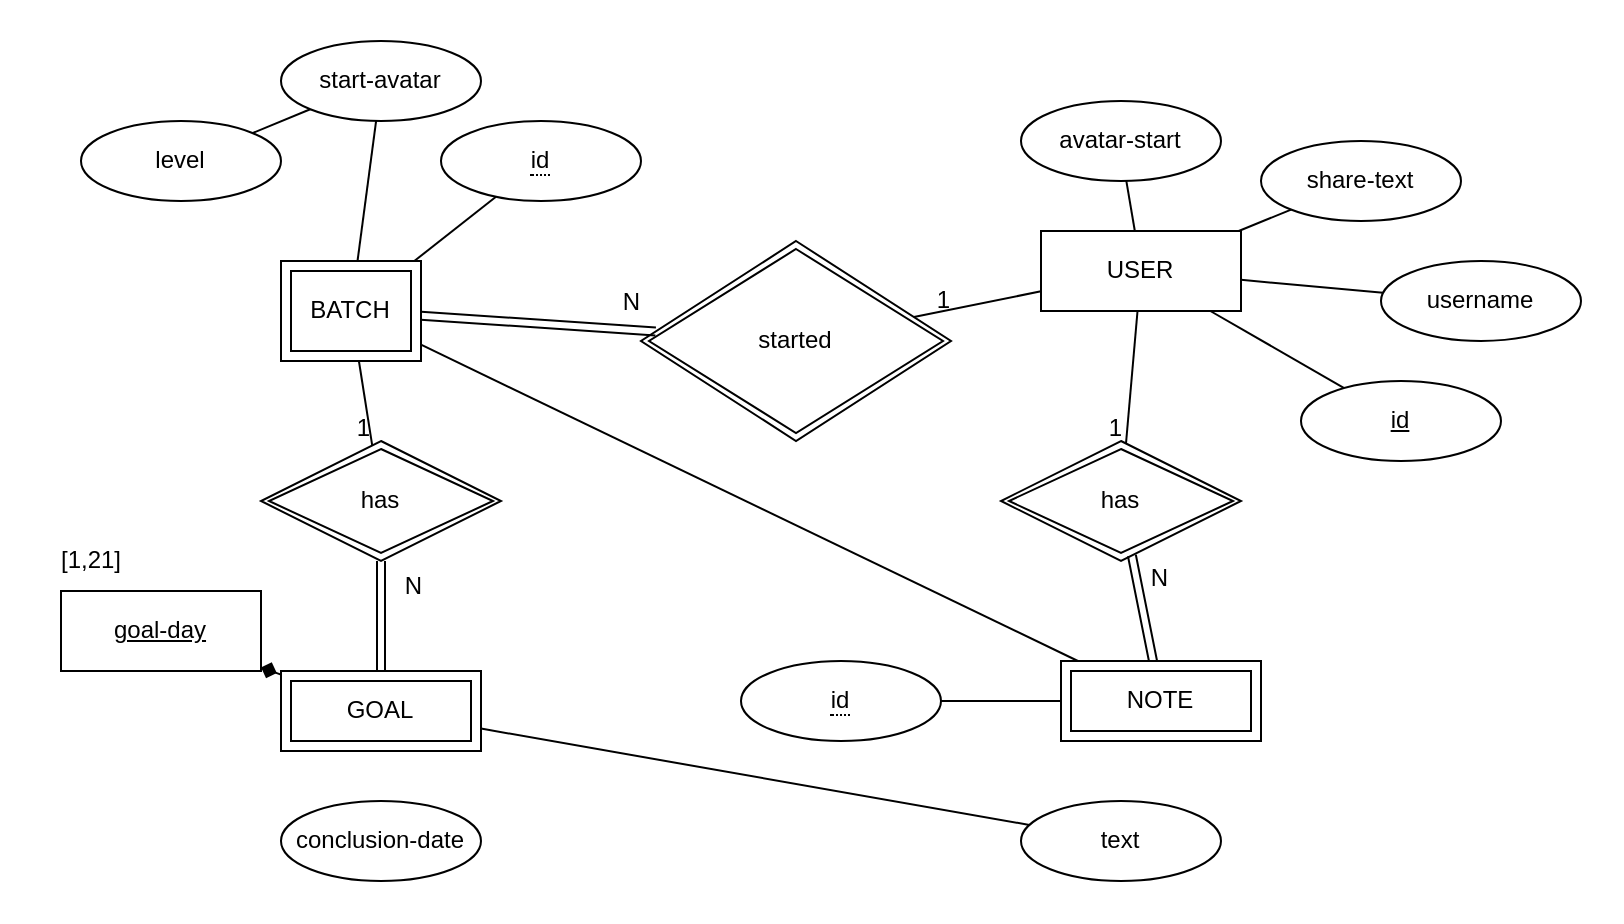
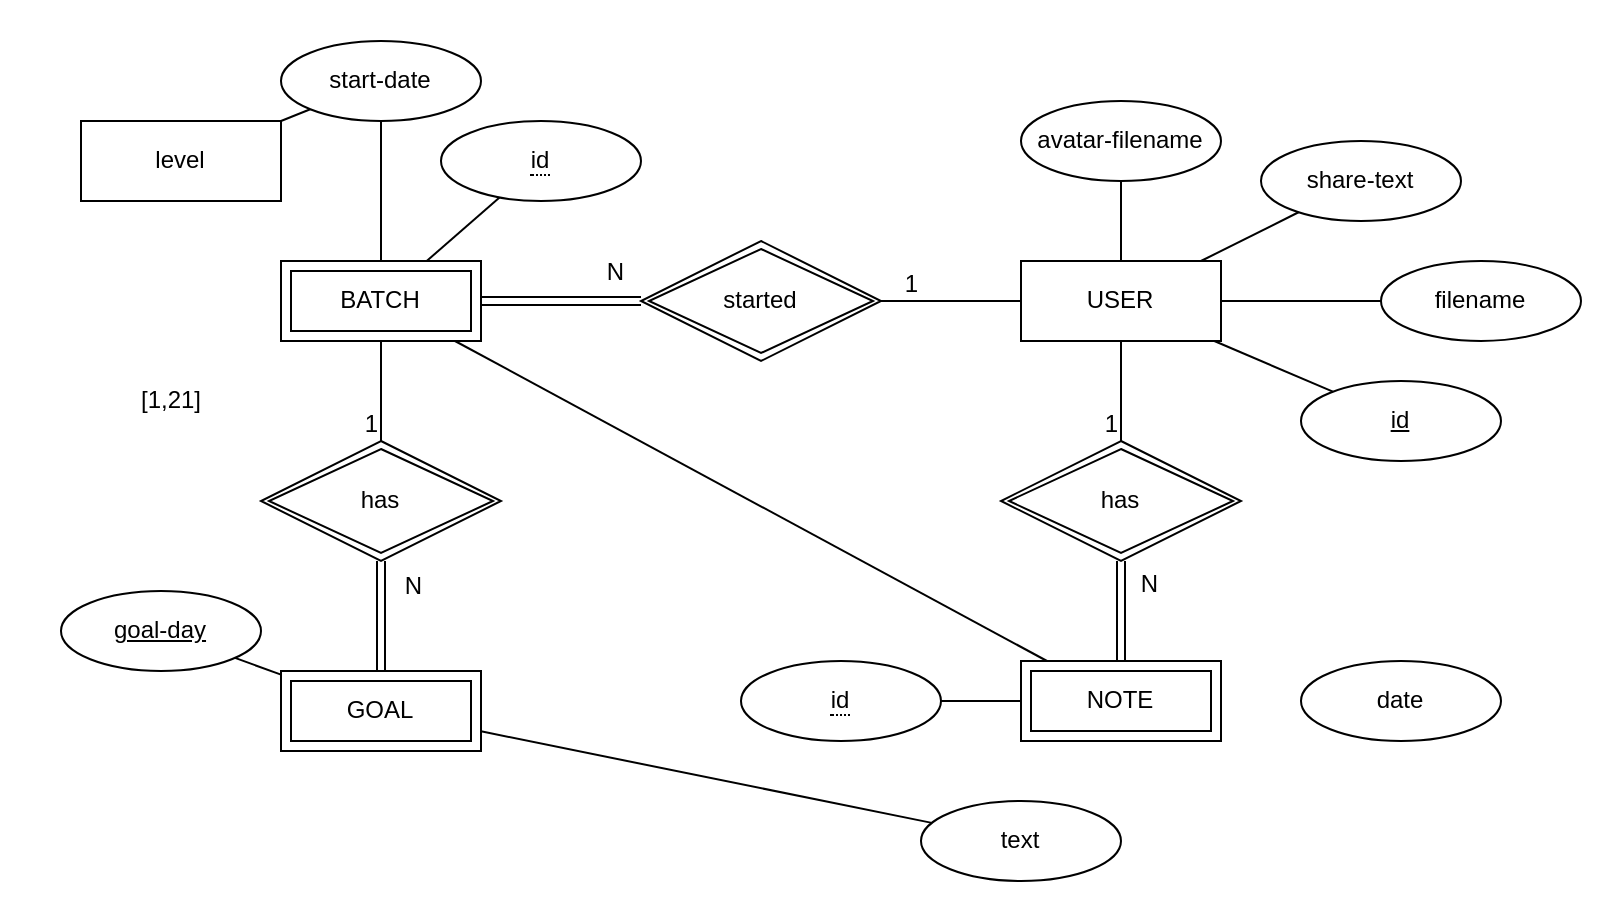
node "start-avatar": label "start-avatar" -> "start-date"
node "avatar-start": label "avatar-start" -> "avatar-filename"
node "level": shape ellipse -> rectangle
node "USER": moved (1141, 271) -> (1121, 301)
node "username": label "username" -> "filename"
node "BATCH": size 140x100 -> 200x80
node "started": size 310x200 -> 240x120
node "[1,21]": moved (91, 561) -> (171, 401)
node "goal-day": shape rectangle -> ellipse
edge "GOAL" -> "goal-day": arrowhead diamond -> none
node "NOTE": moved (1161, 701) -> (1121, 701)
node "date": added
node "conclusion-date": removed
node "text": moved (1121, 841) -> (1021, 841)
